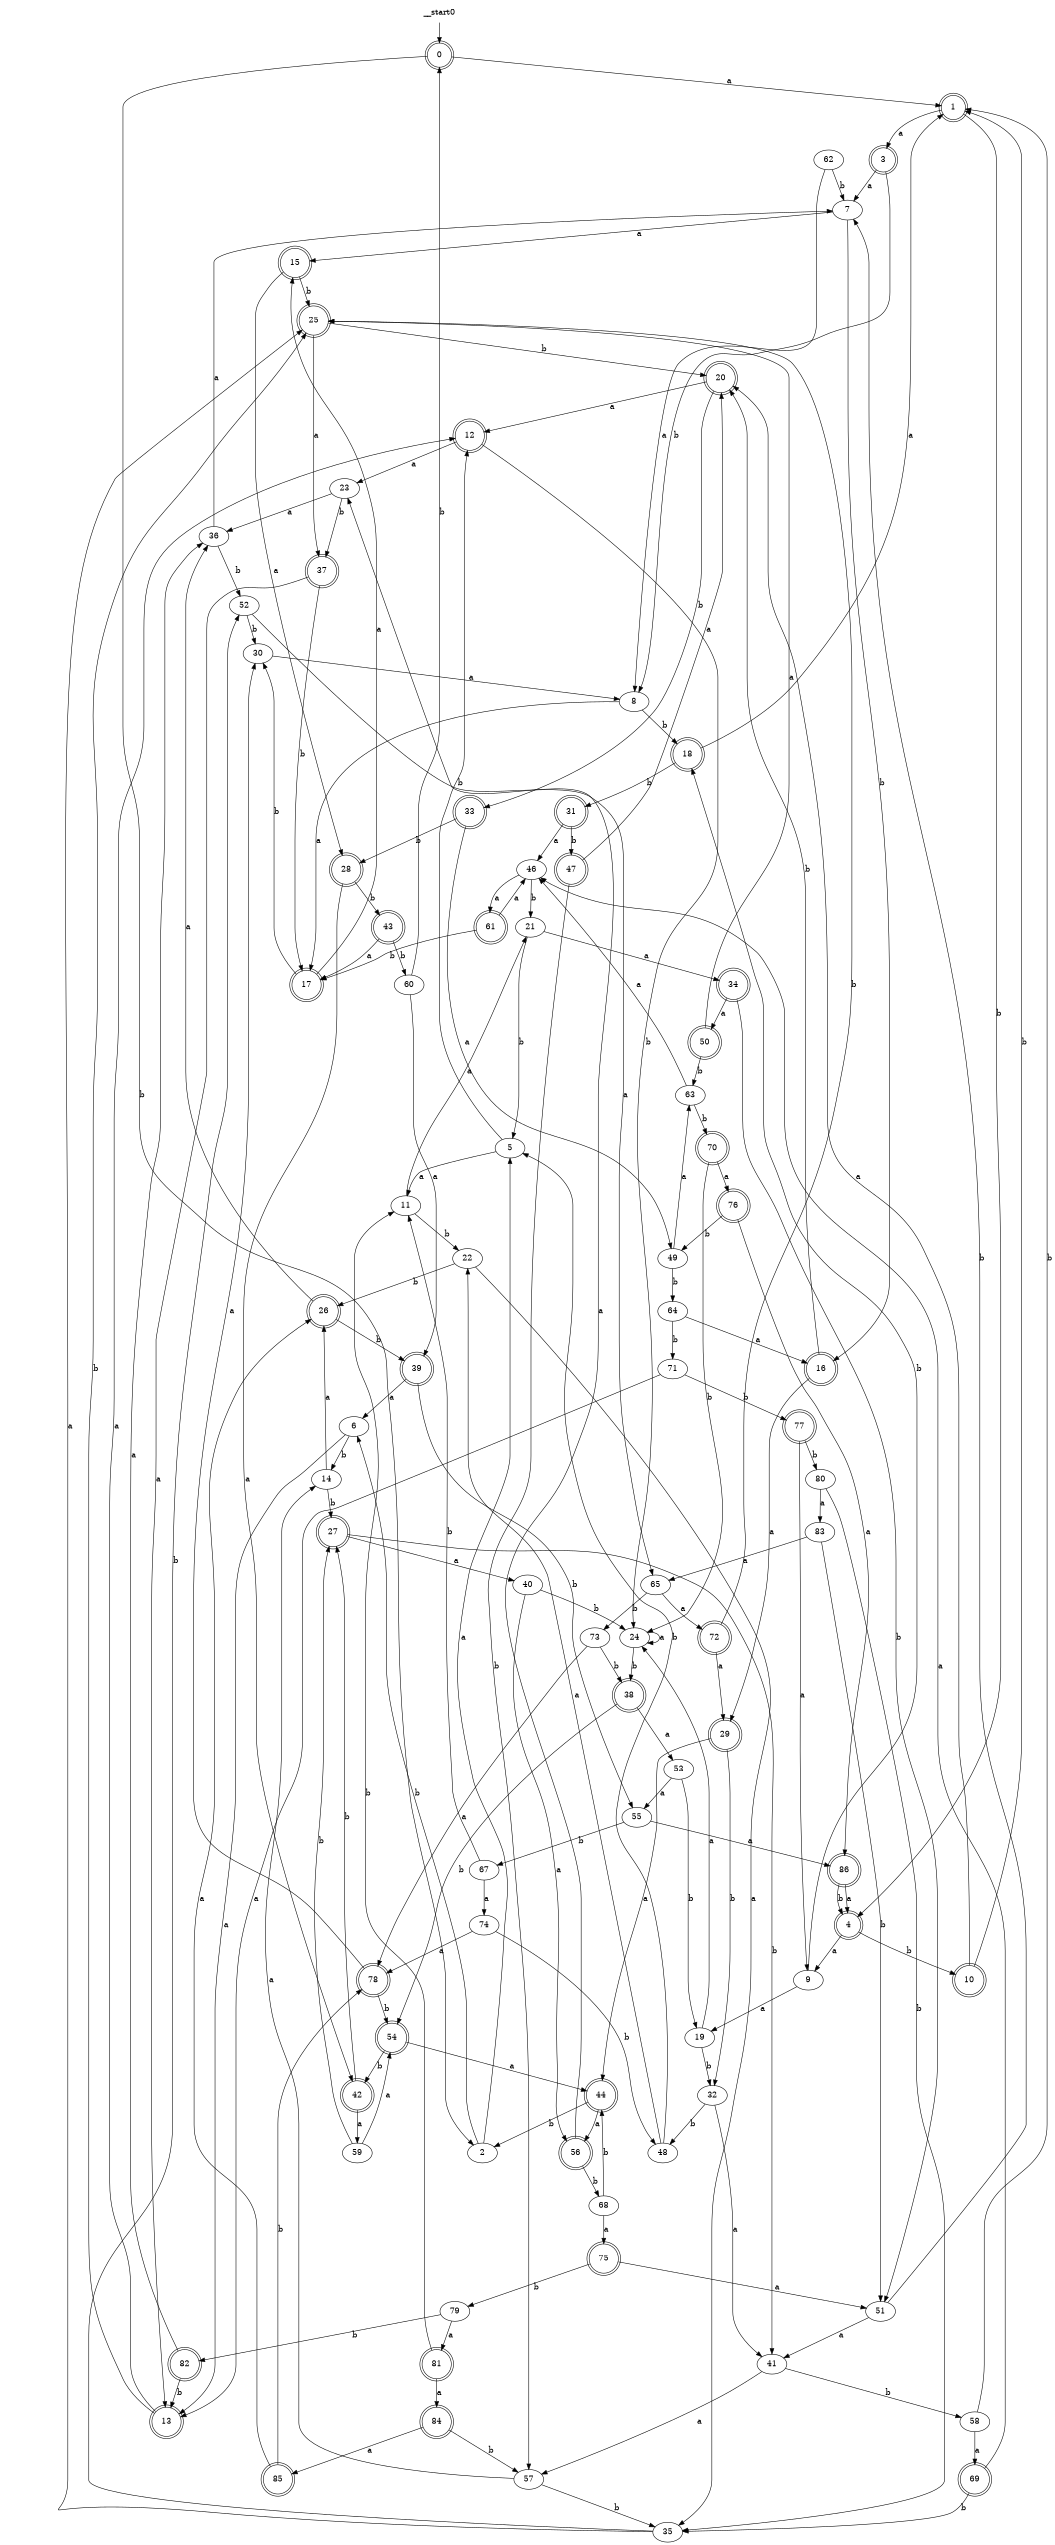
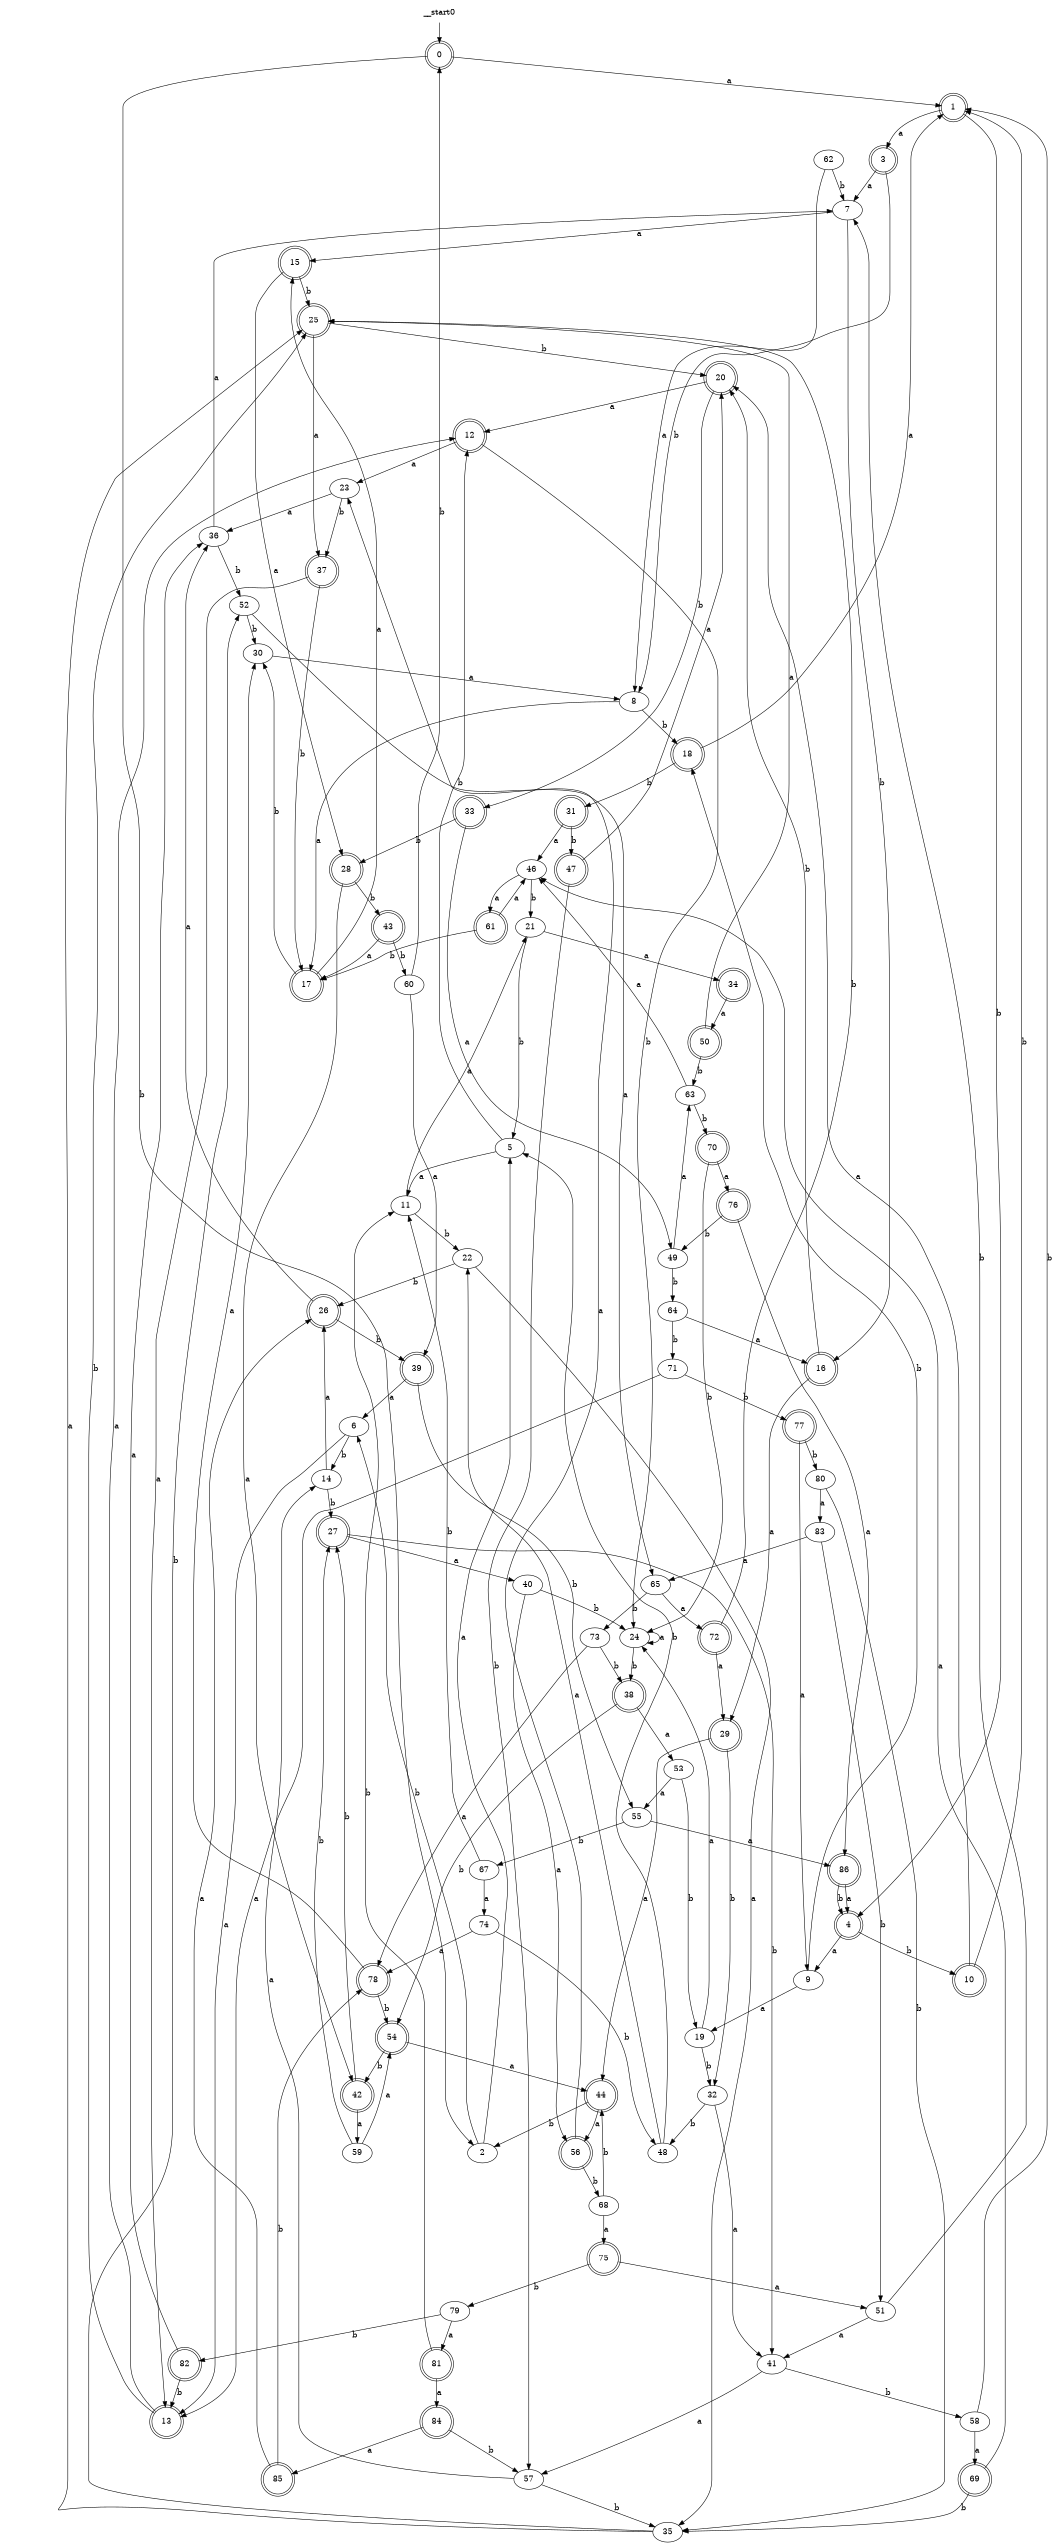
edge "34" -> "51": removed, label "b"
